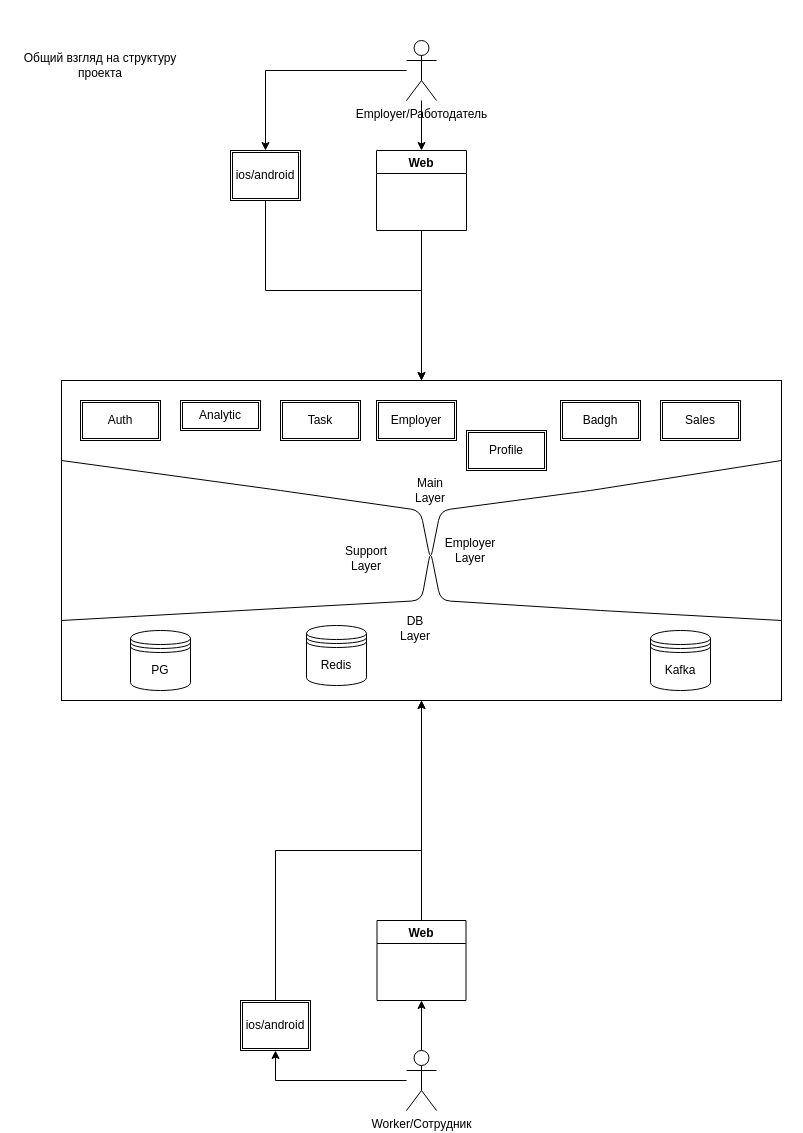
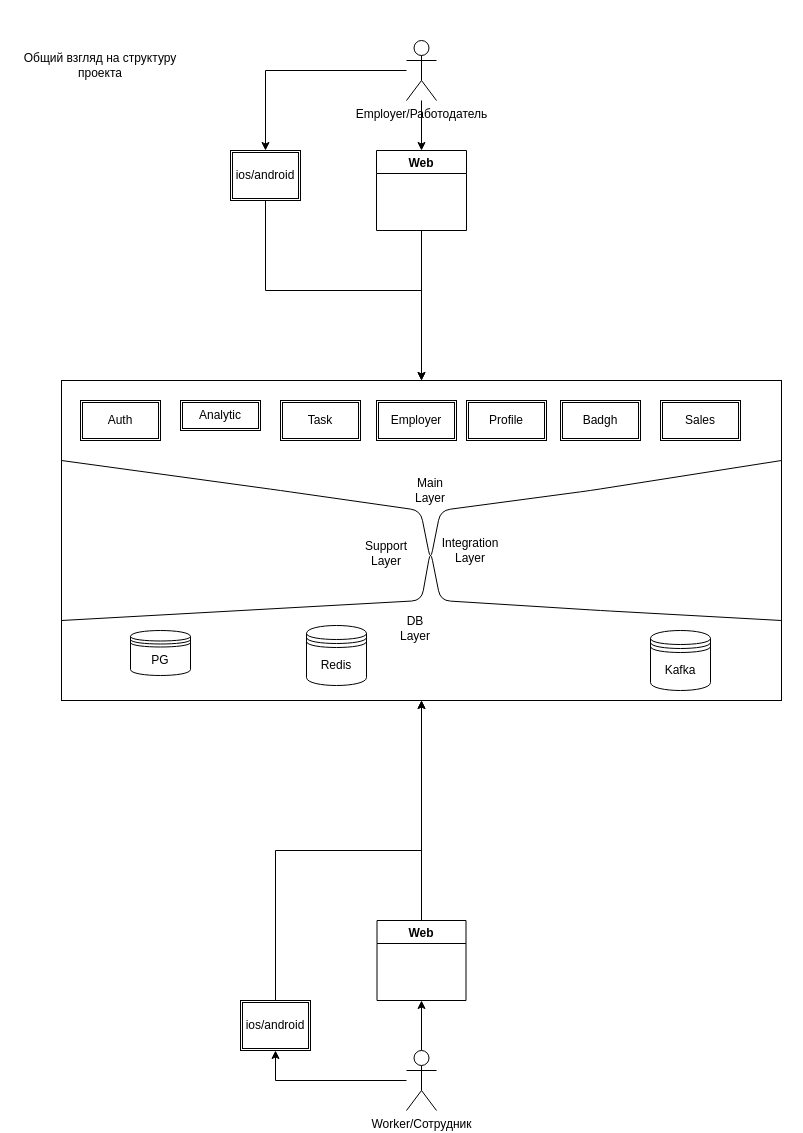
node "Profile": moved (507, 451) -> (507, 421)
node "Employer Layer": label "Employer Layer" -> "Integration Layer"
node "Support Layer": moved (367, 558) -> (387, 553)
node "PG": size 60x60 -> 60x45
